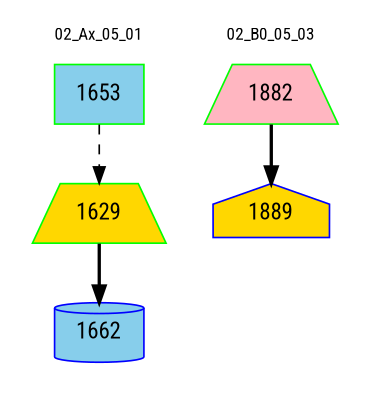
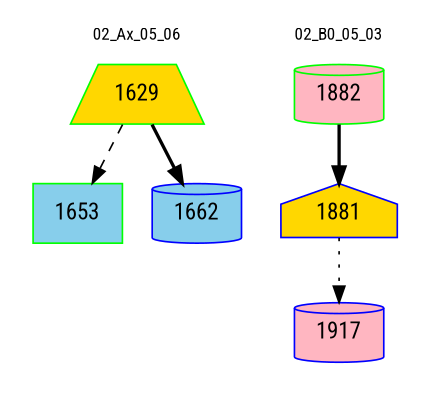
cluster "02_Ax_05_01": label "02_Ax_05_01" -> "02_Ax_05_06"
node "1882": shape trapezium -> cylinder
edge "1653" -> "1629": reversed
node "1889": label "1889" -> "1881"
node "1917": added
